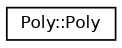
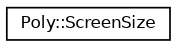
node "Poly::Poly": label "Poly::Poly" -> "Poly::ScreenSize"
